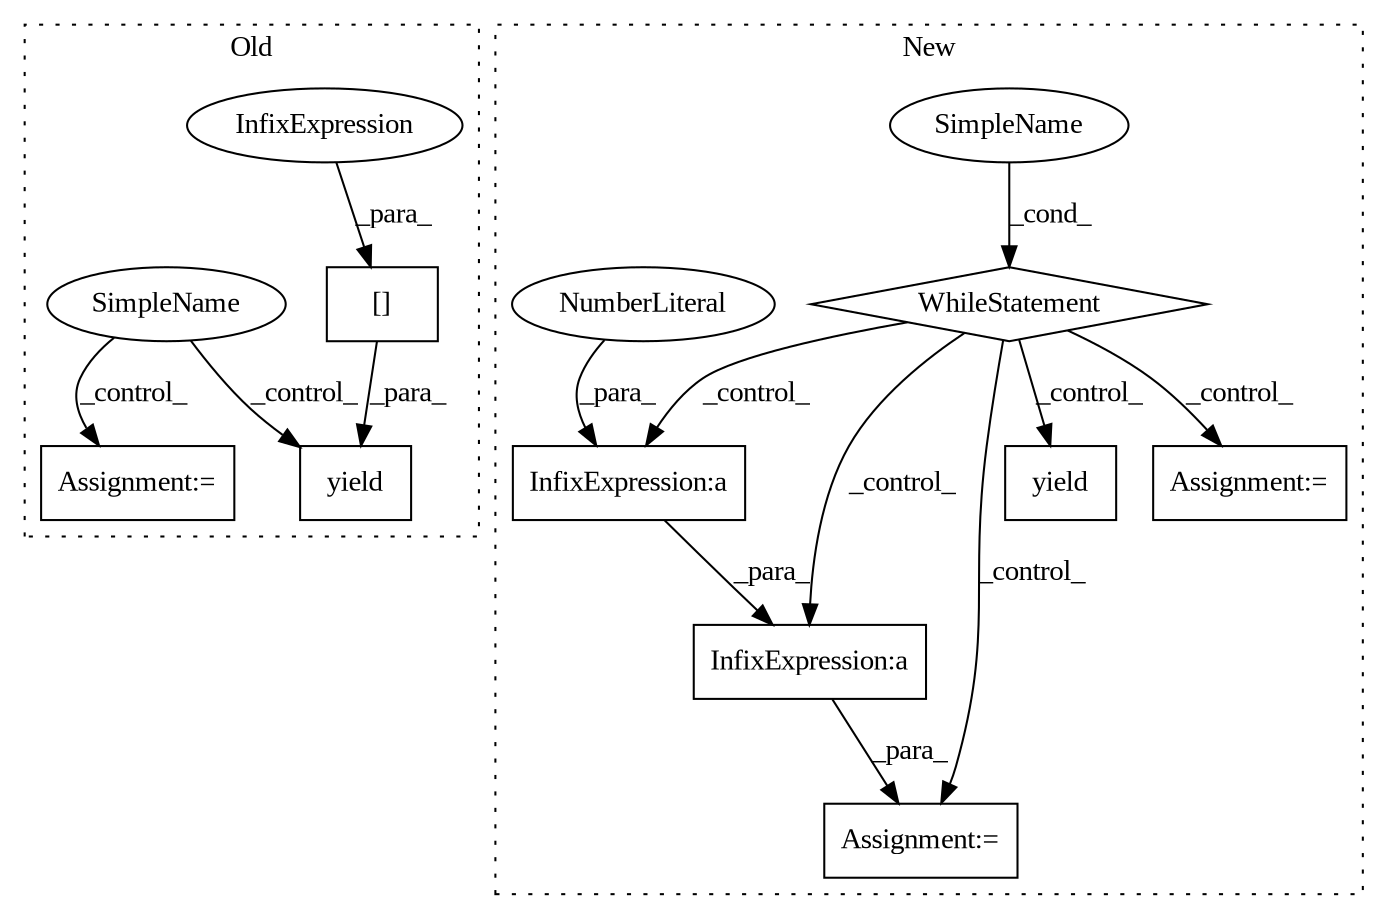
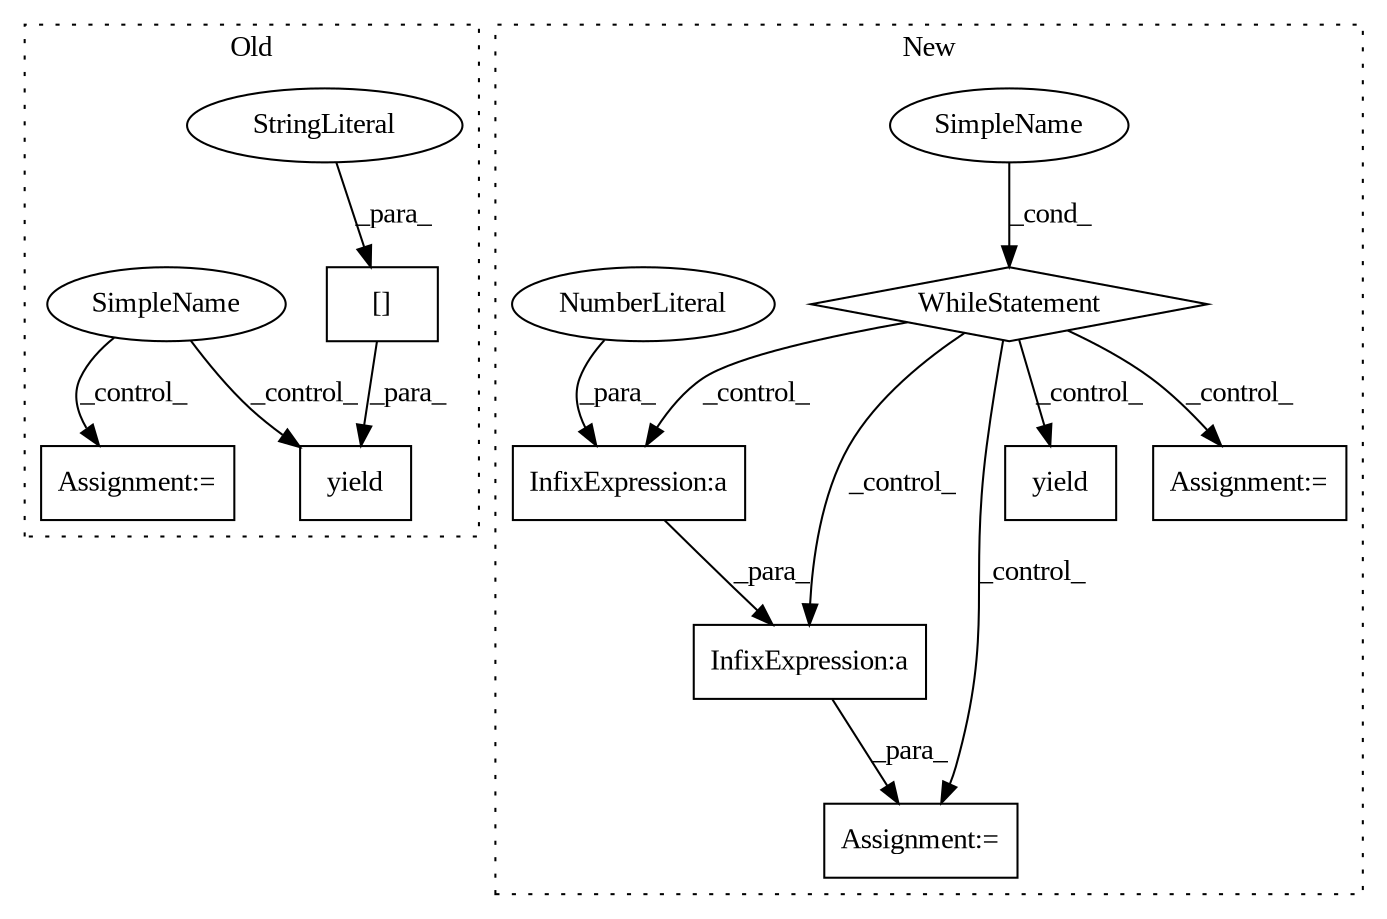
node "InfixExpression": label "InfixExpression" -> "StringLiteral"
